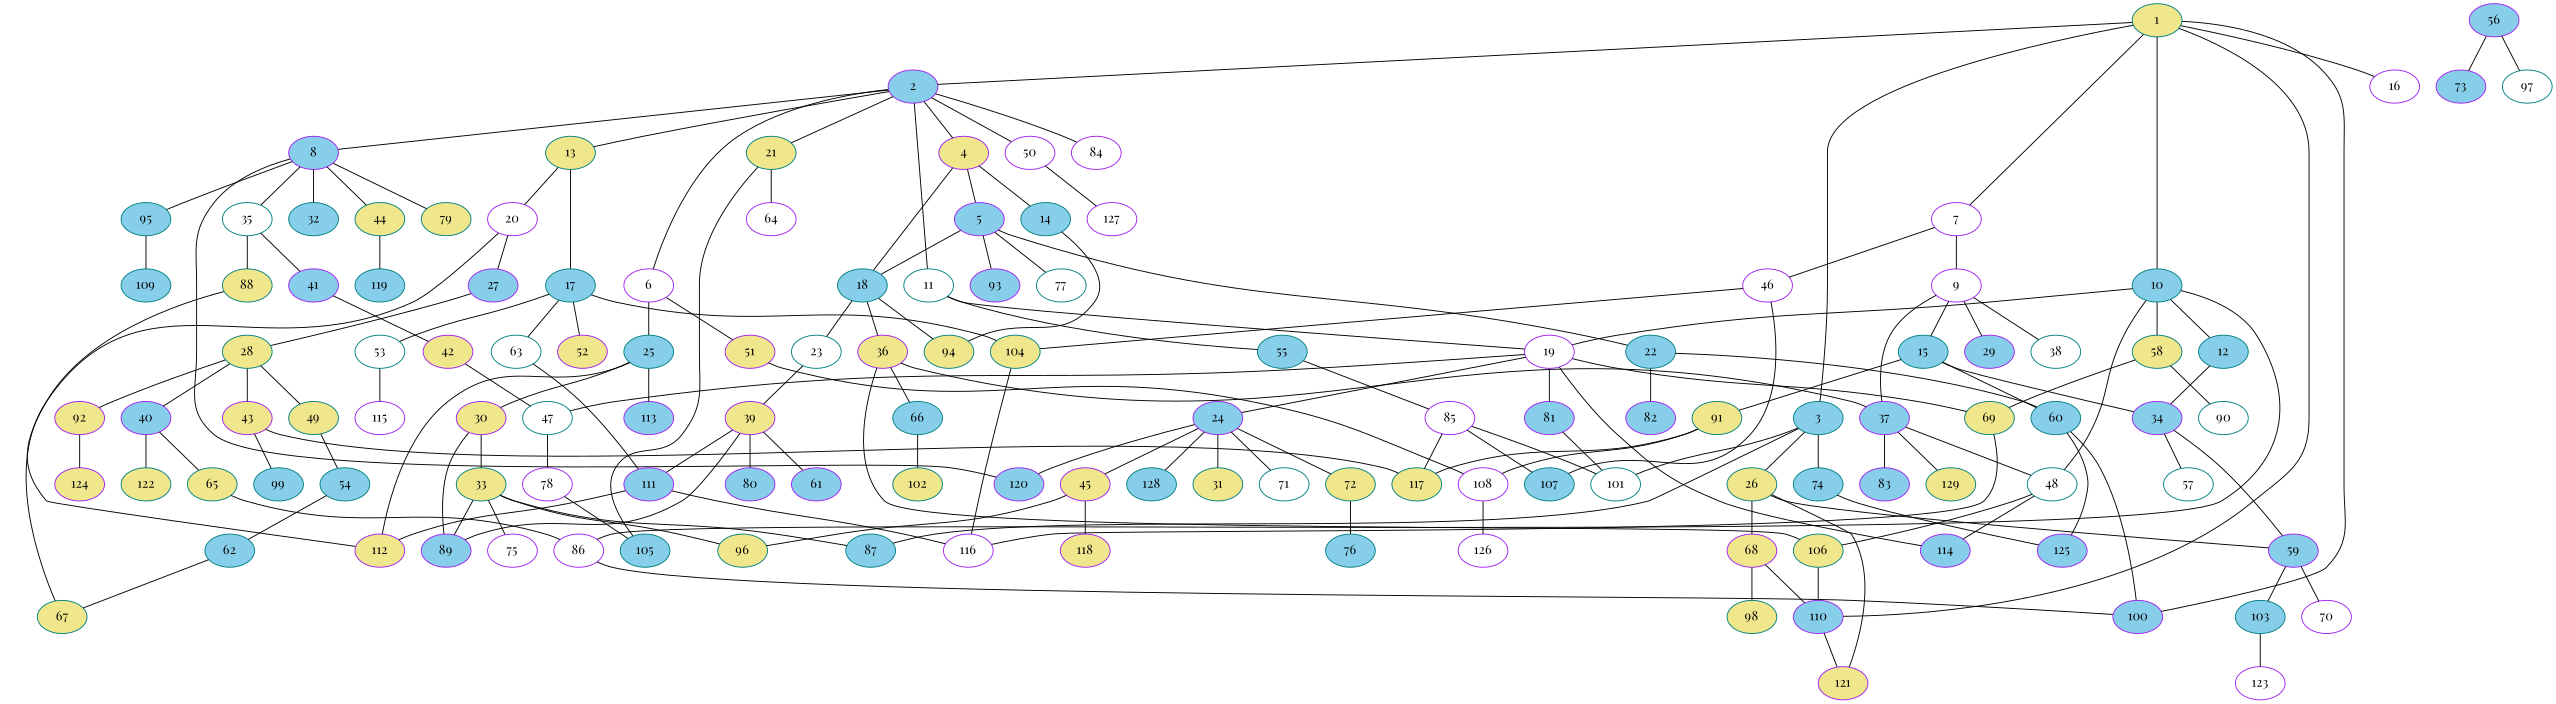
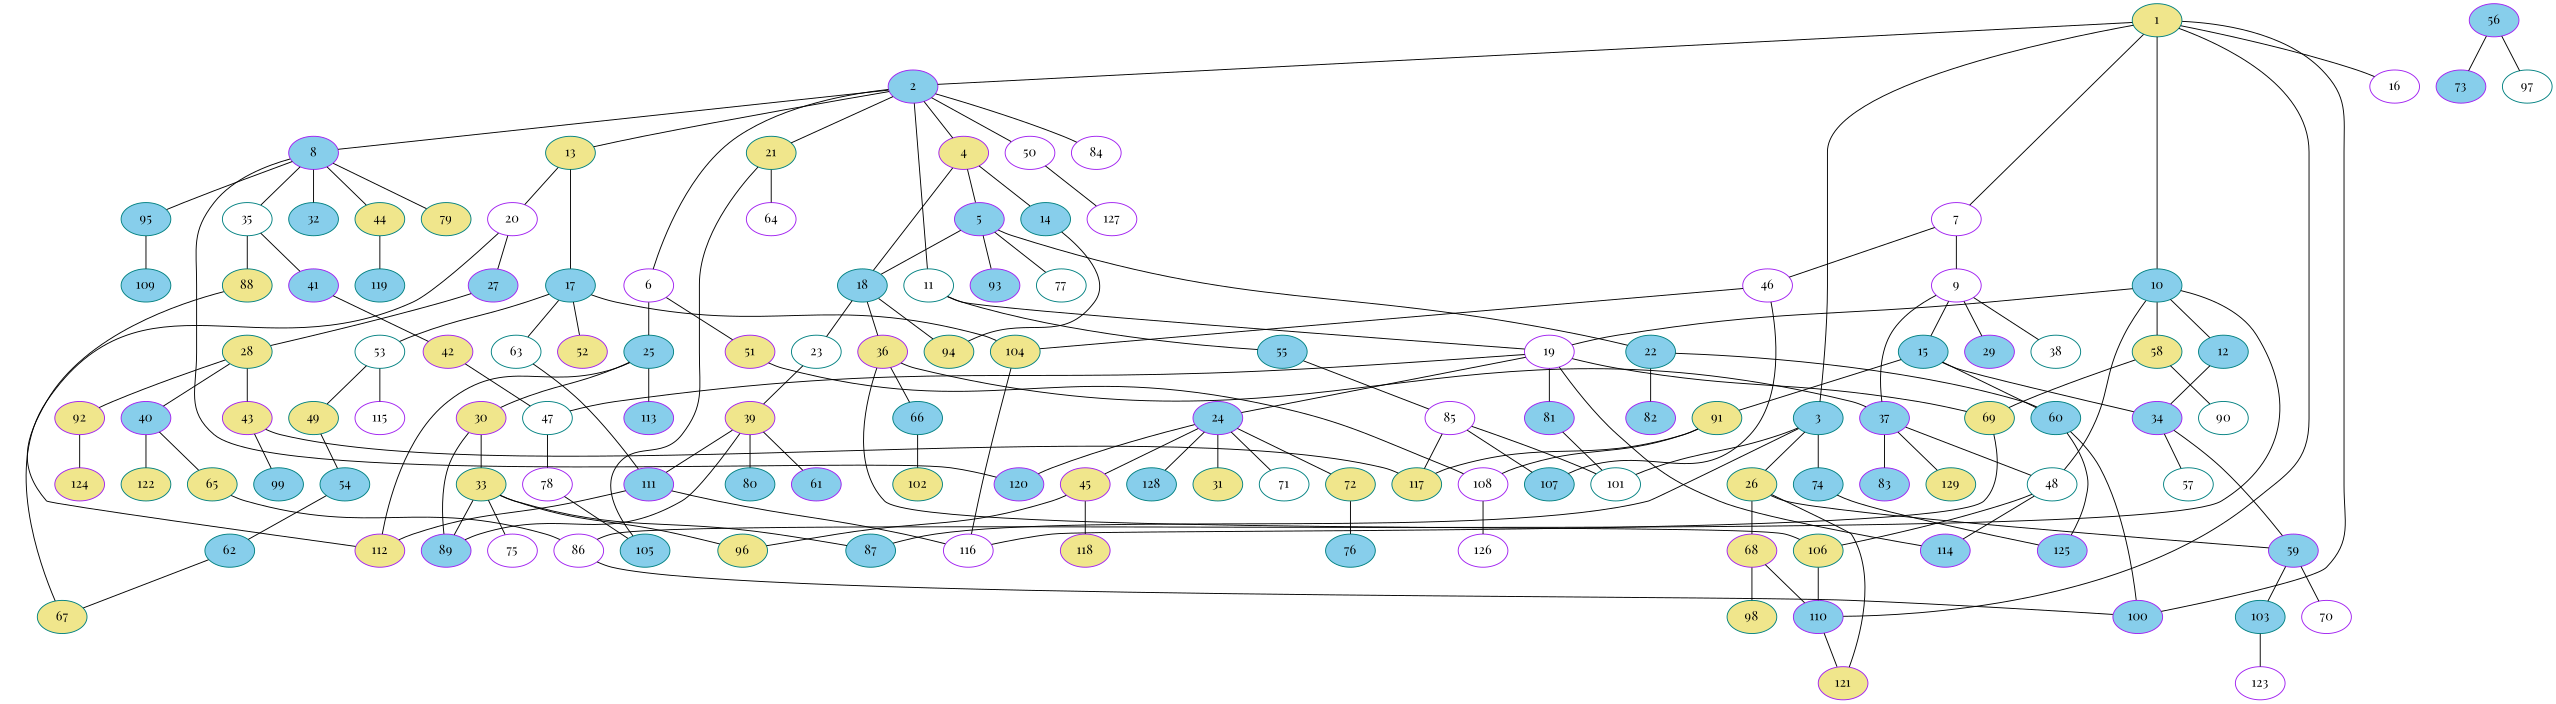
edge "28" -- "49": now "53" -- "49"
node "80": color purple -> teal
